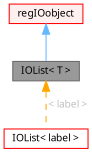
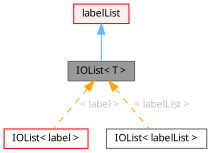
node "regIOobject": label "regIOobject" -> "labelList"
node "IOList< labelList >": added
